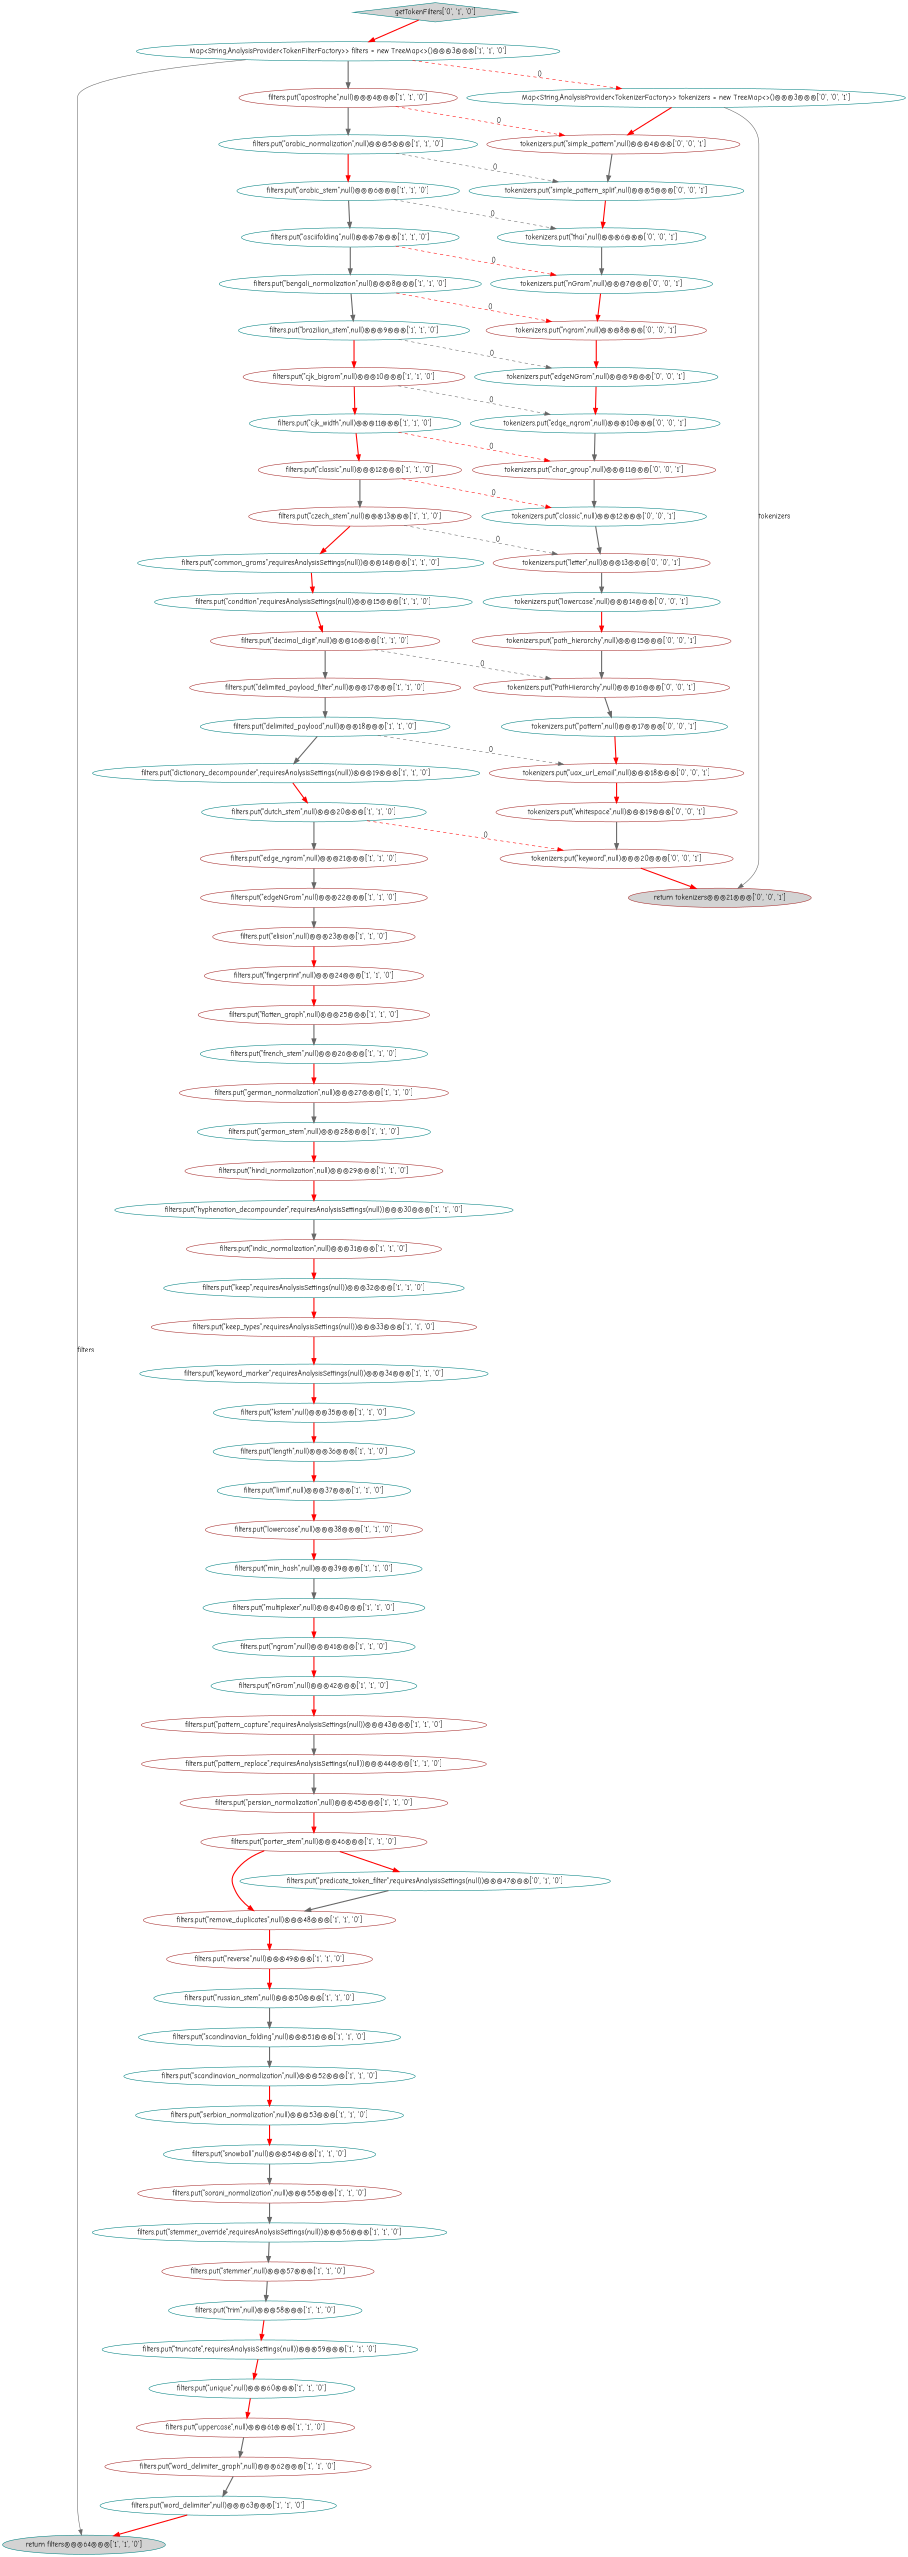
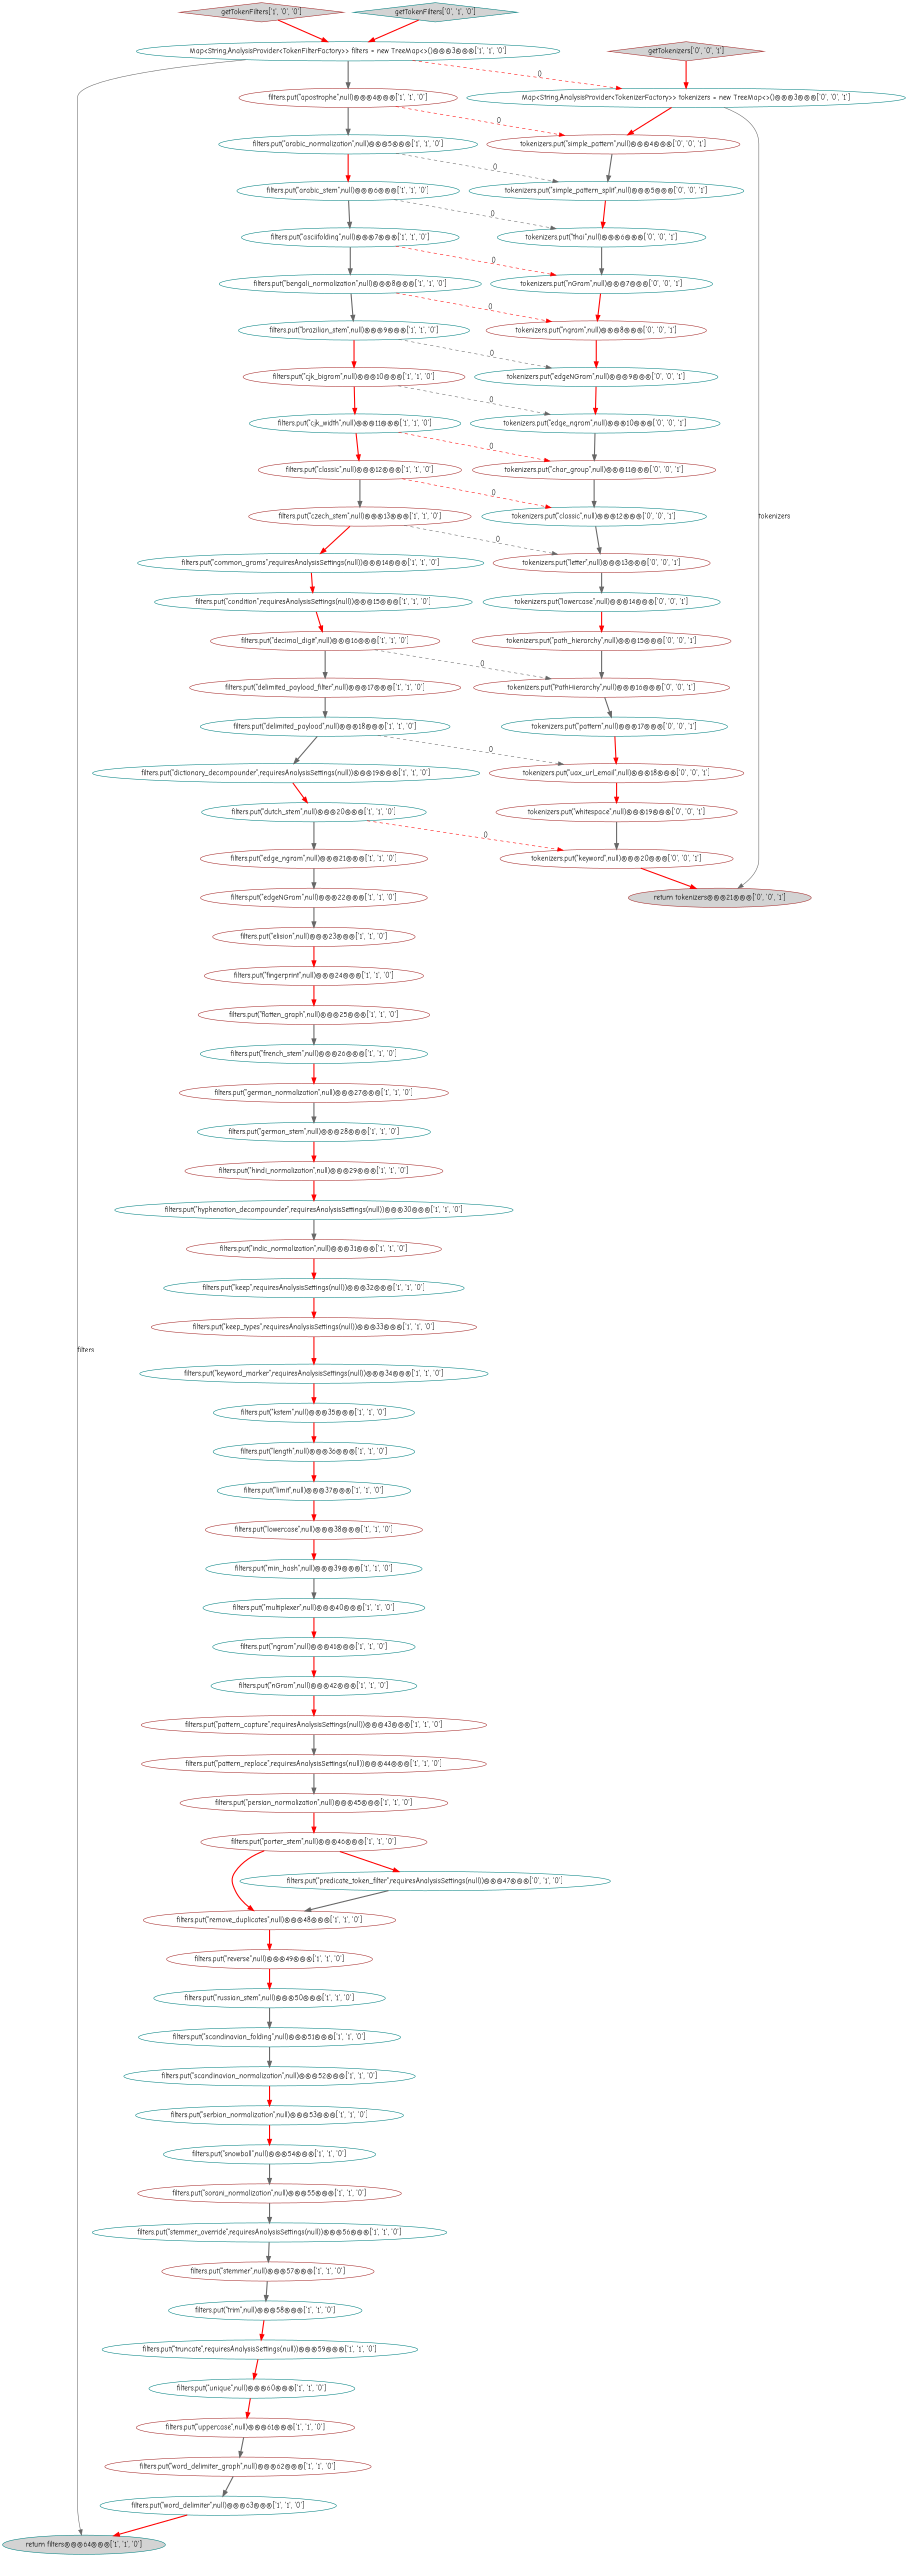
node "getTokenFilters['1', '0', '0']": added
node "getTokenizers['0', '0', '1']": added
